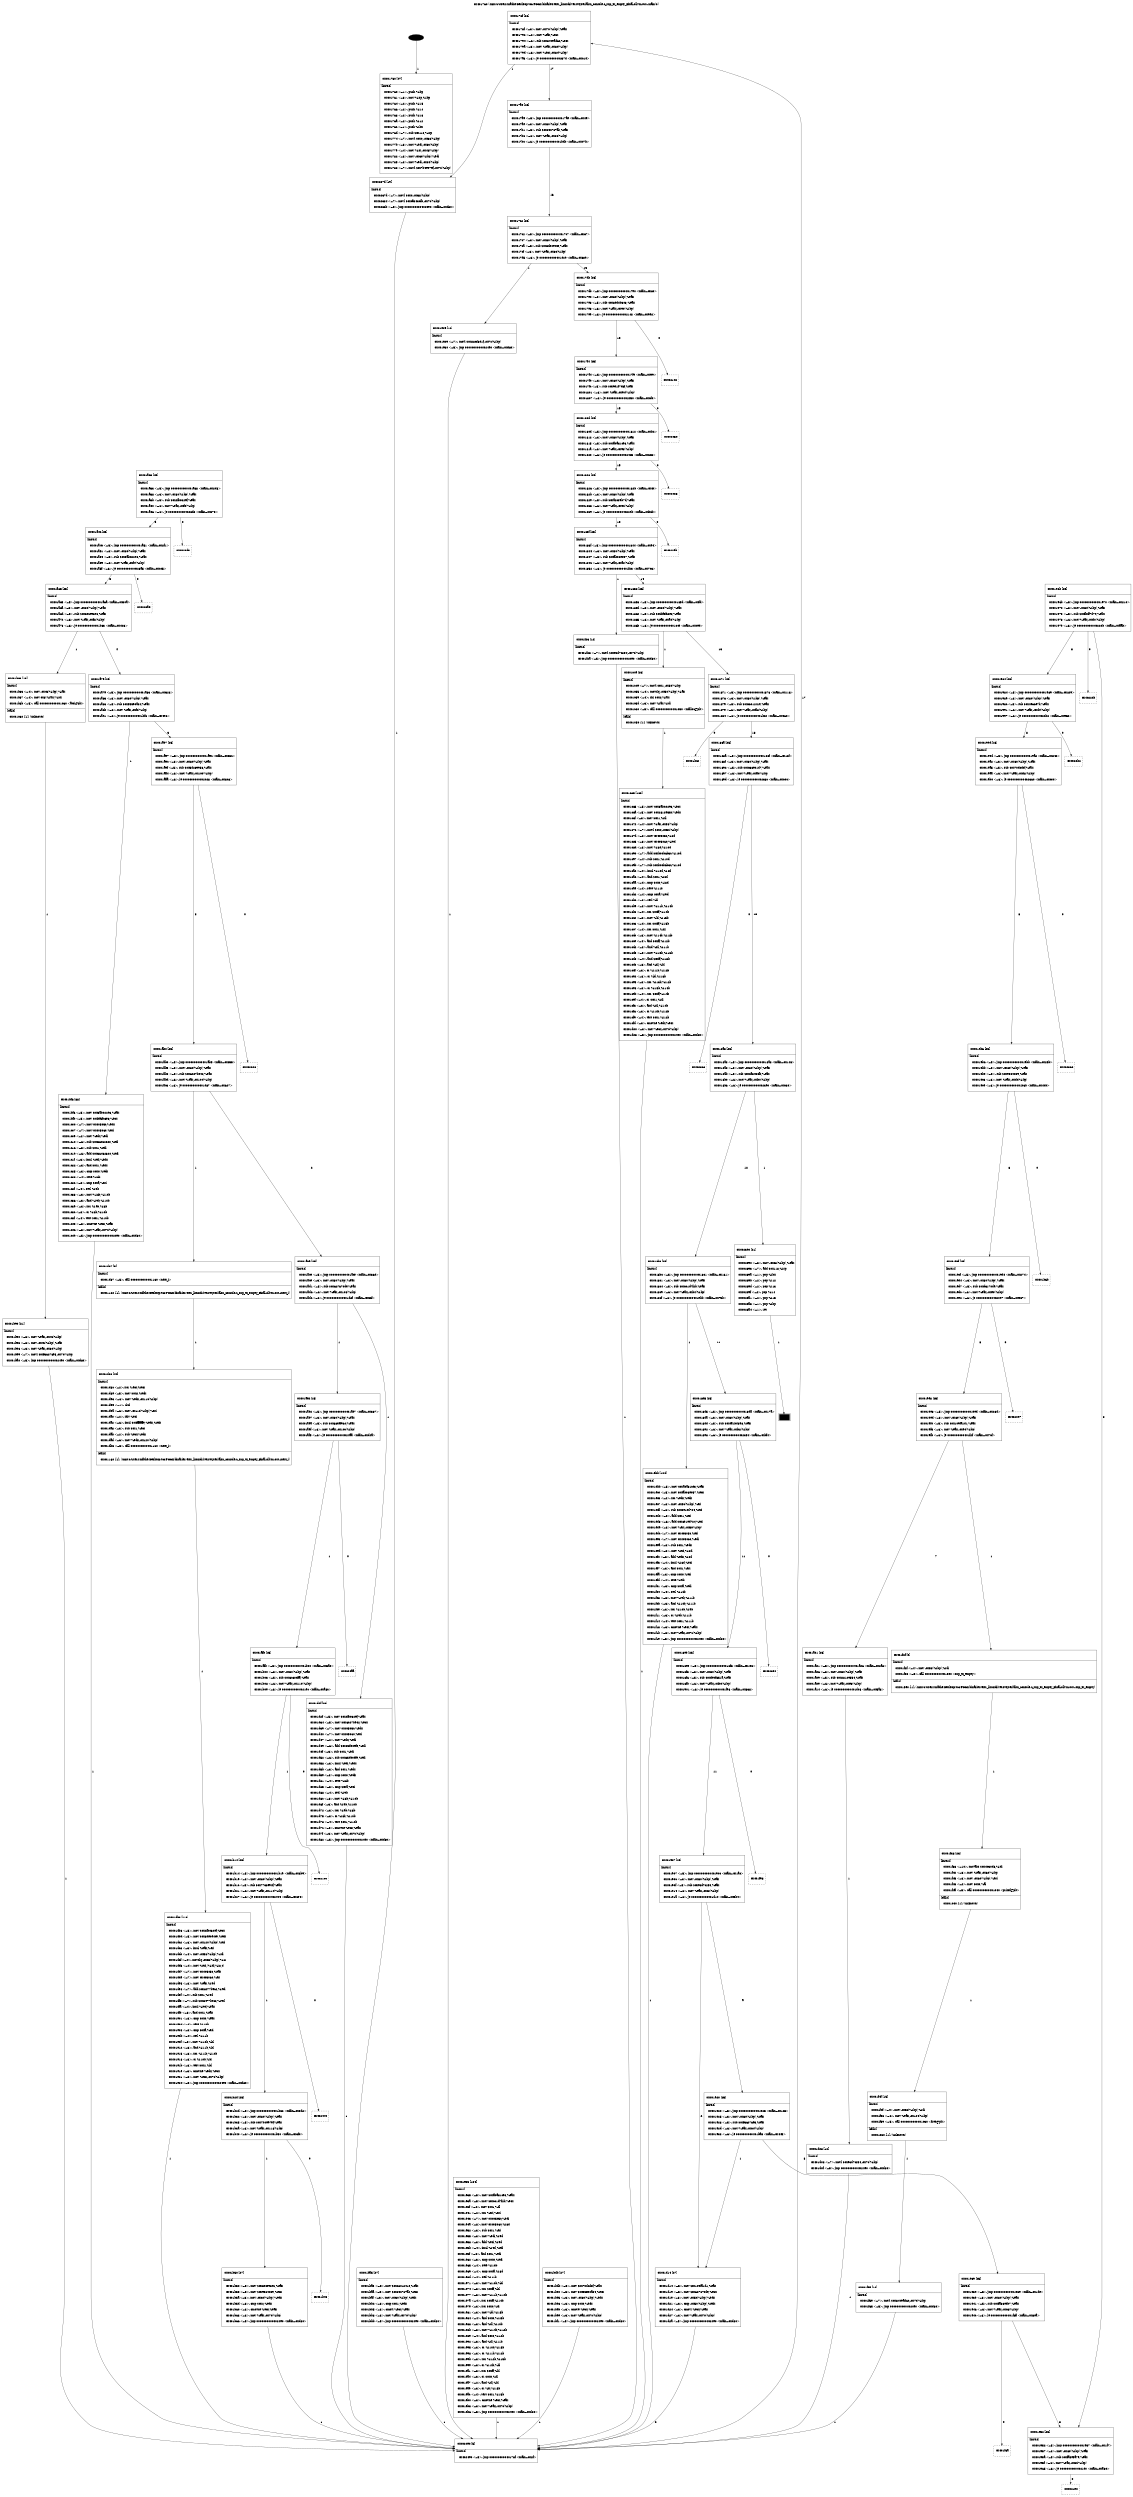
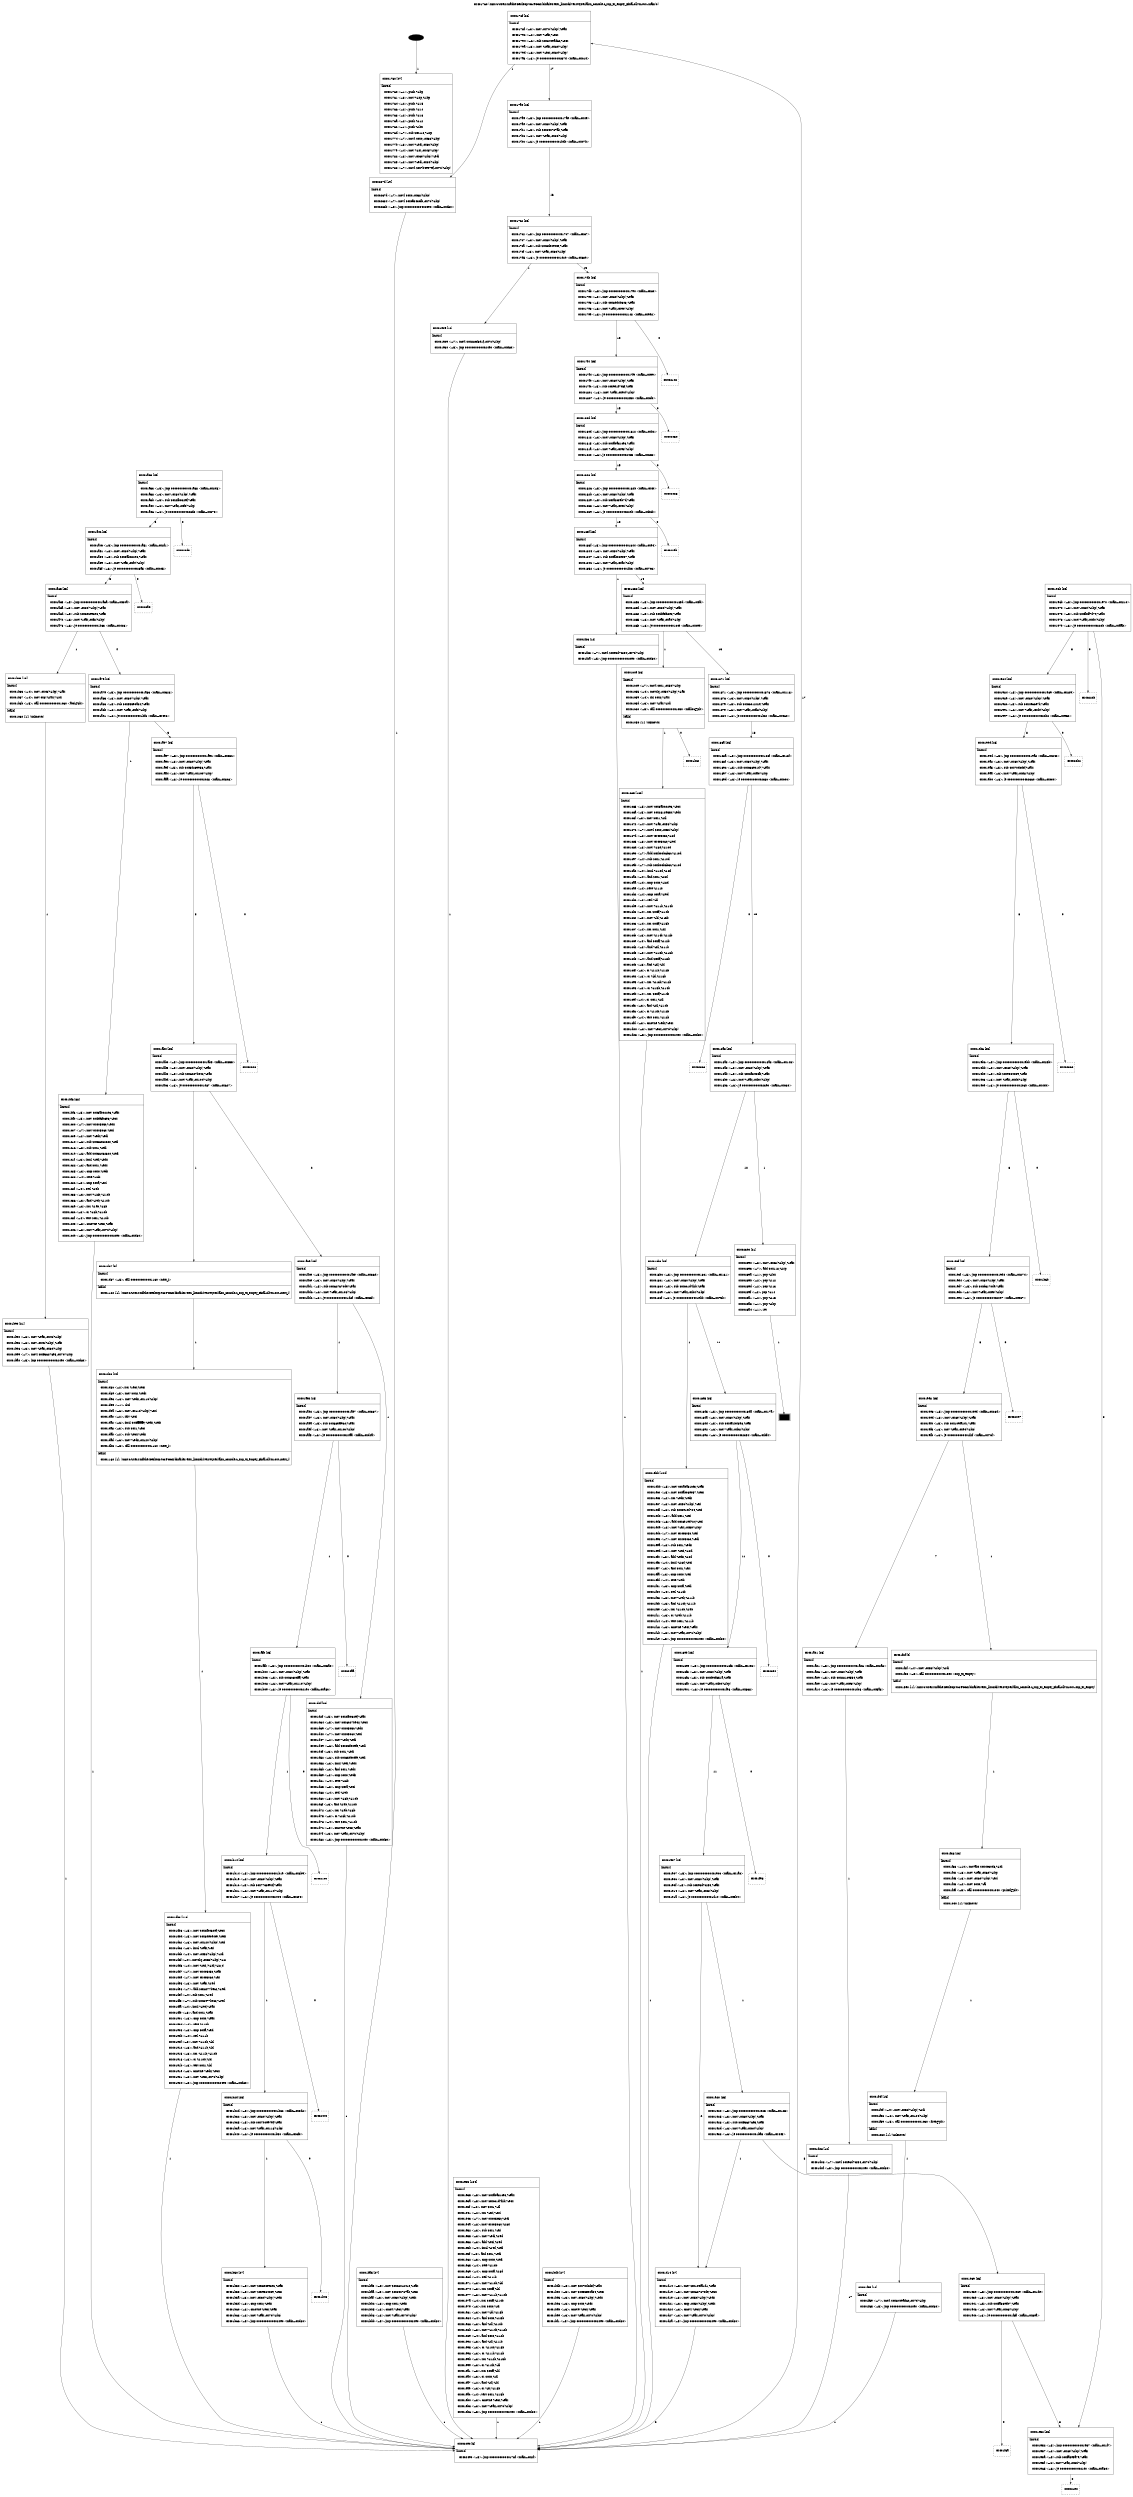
edge "0x401871 [25]" -> "0x401bc0": now "0x401c4e [23]" -> "0x401bc0"
edge "0x401907 [25]" -> "0x401920 [25]": label " 9" -> " 1"
edge "0x401d08 [12]" -> "0x4024e0 [5]": label " 1" -> " 17"
